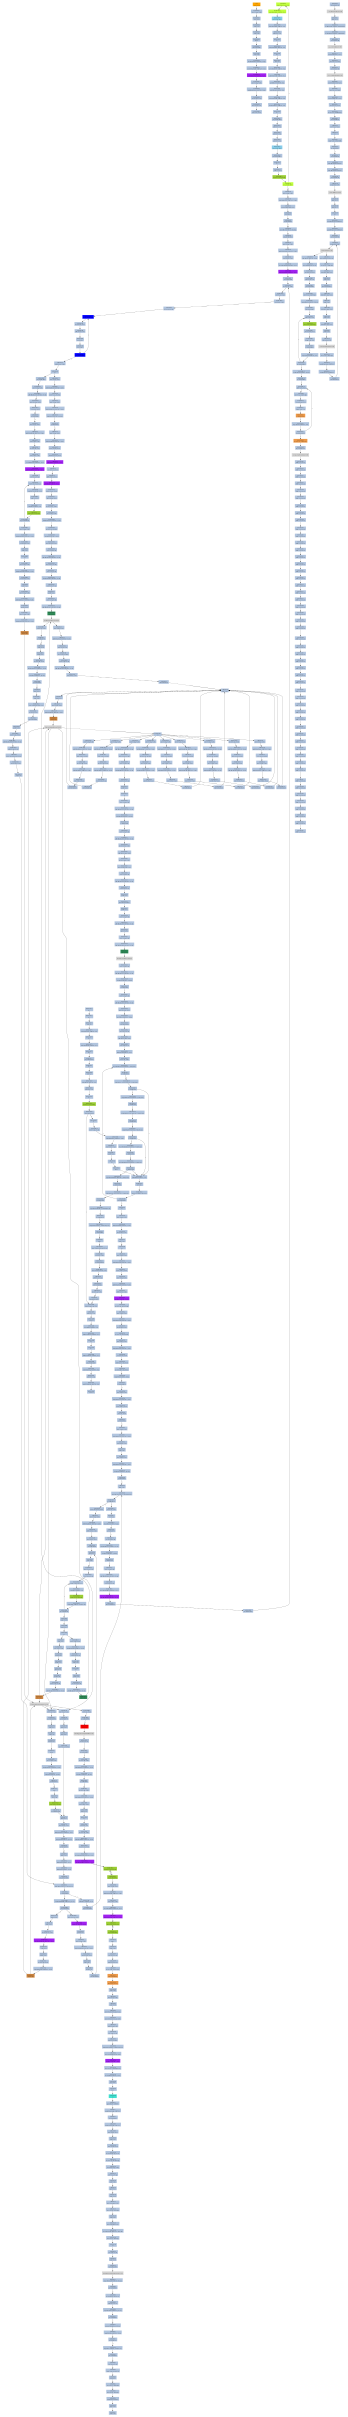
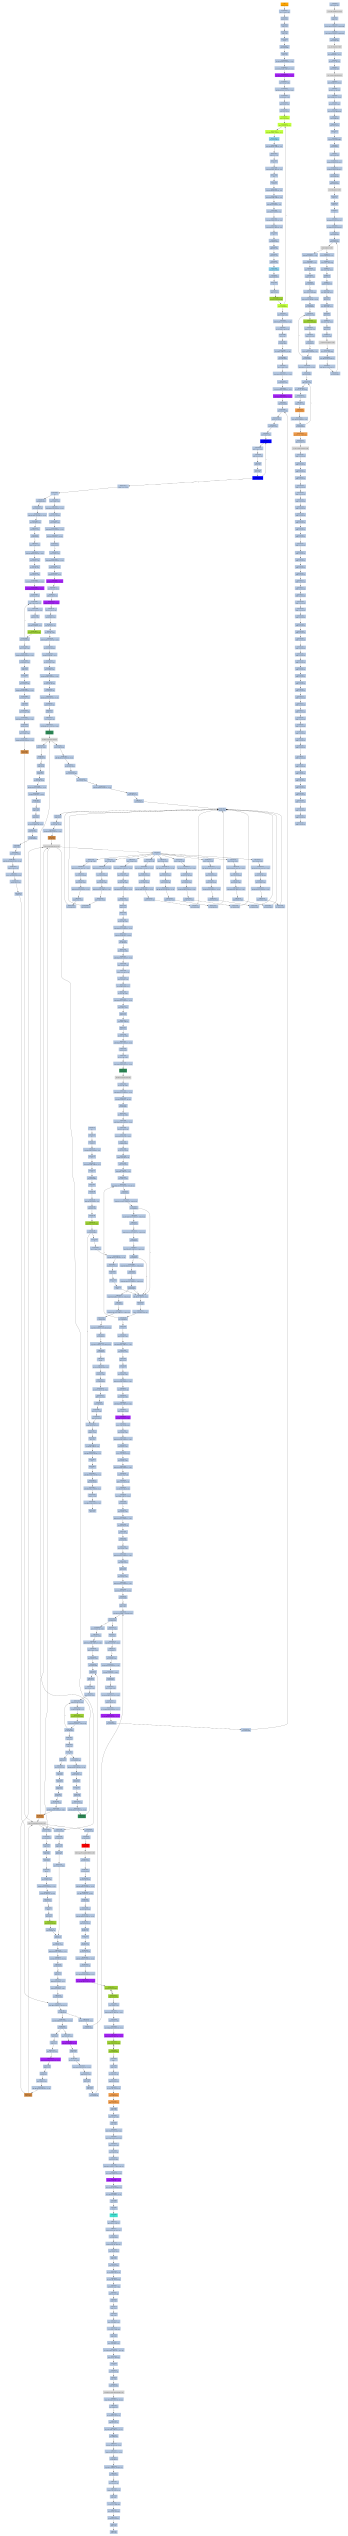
node "0x0041d08c jmp 0x0041d092": added
